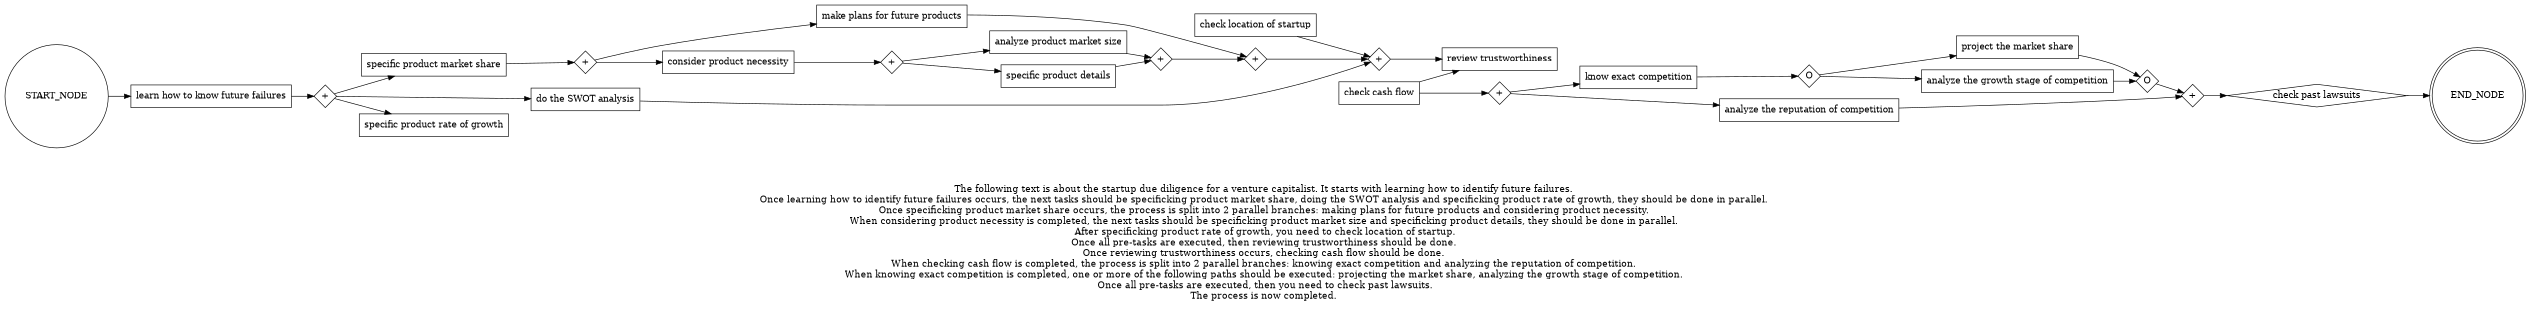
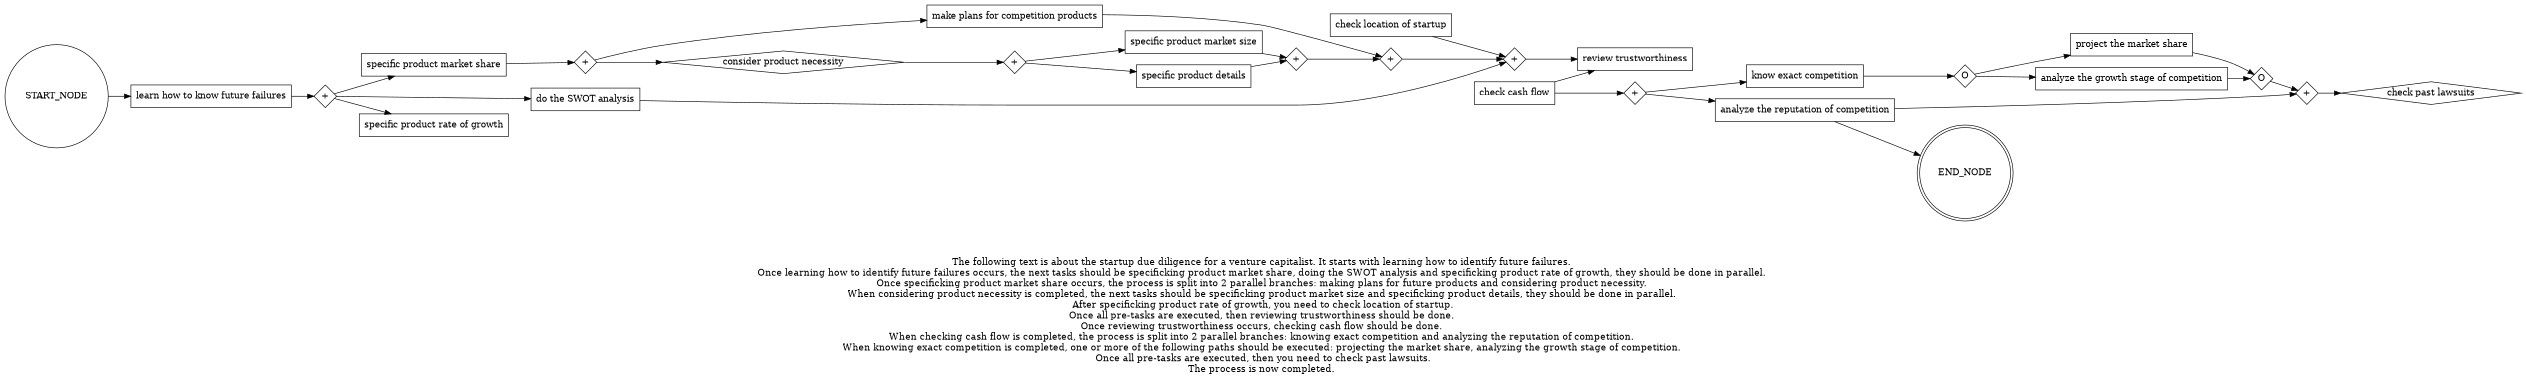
node "make plans for future products": label "make plans for future products" -> "make plans for competition products"
node "analyze product market size": label "analyze product market size" -> "specific product market size"
node "consider product necessity": shape box -> diamond
edge "check past lawsuits" -> "END_NODE": now "analyze the reputation of competition" -> "END_NODE"
